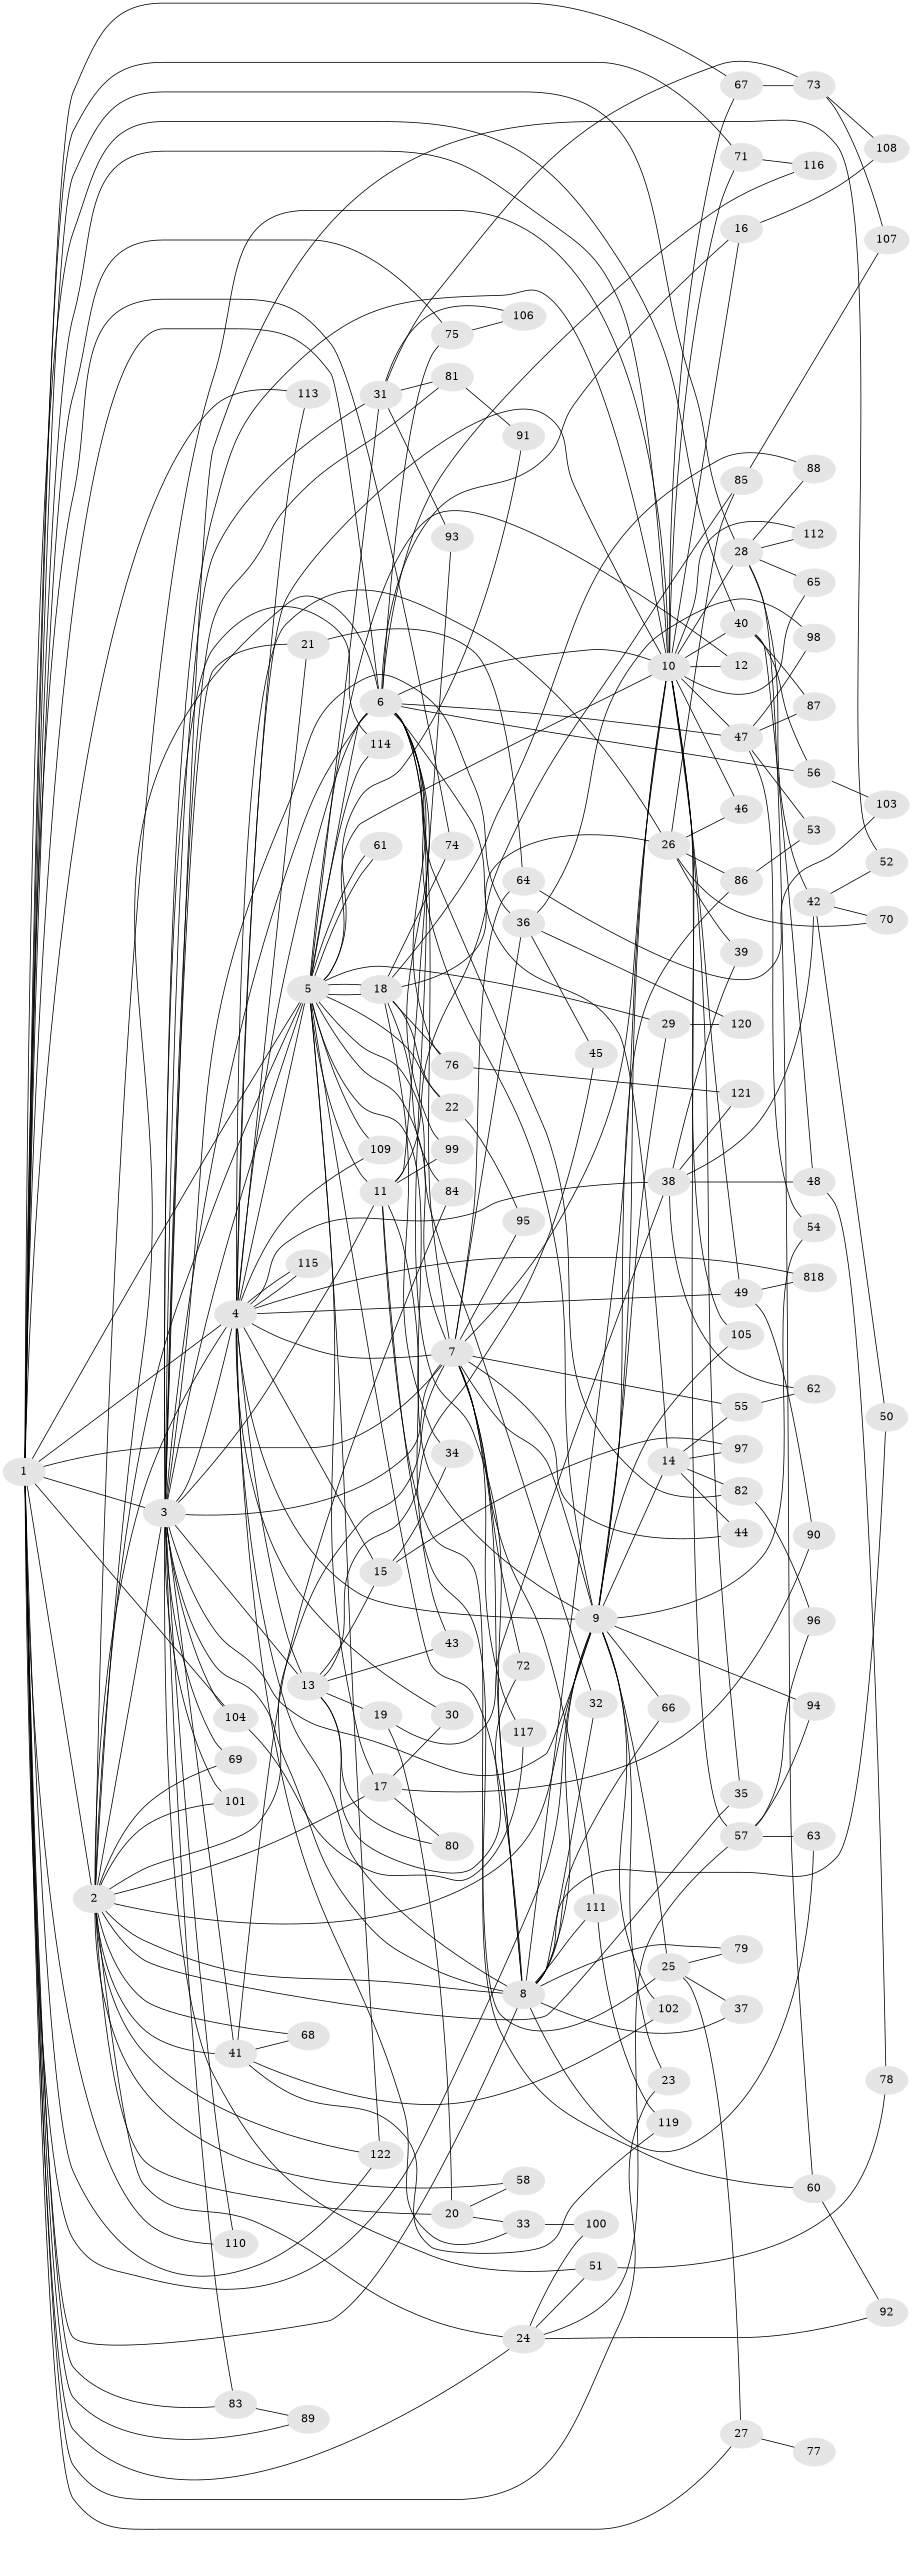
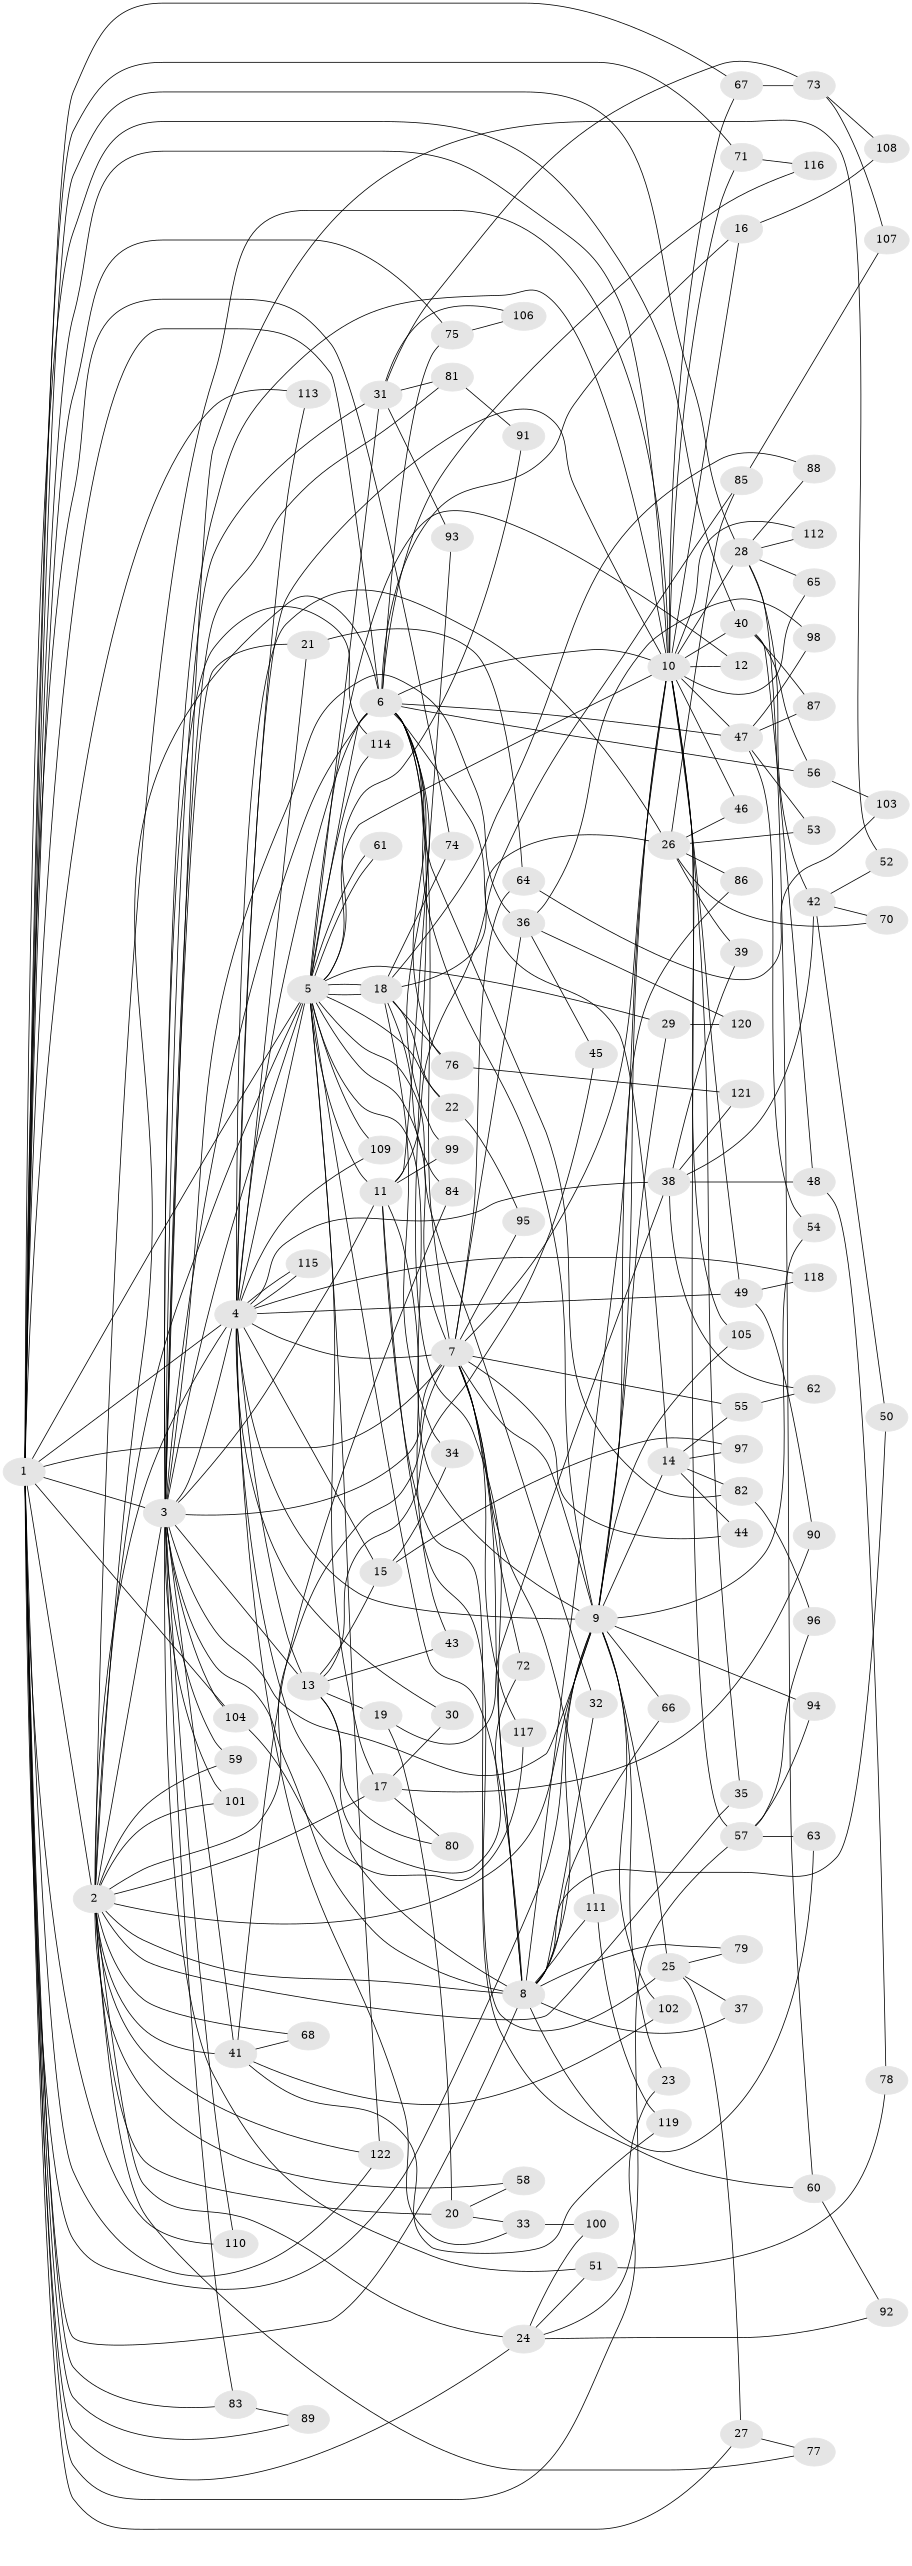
edge "53" -- "86": now "53" -- "26"
node "818": label "818" -> "118"
node "69": label "69" -> "59"
edge "2" -- "77": added
